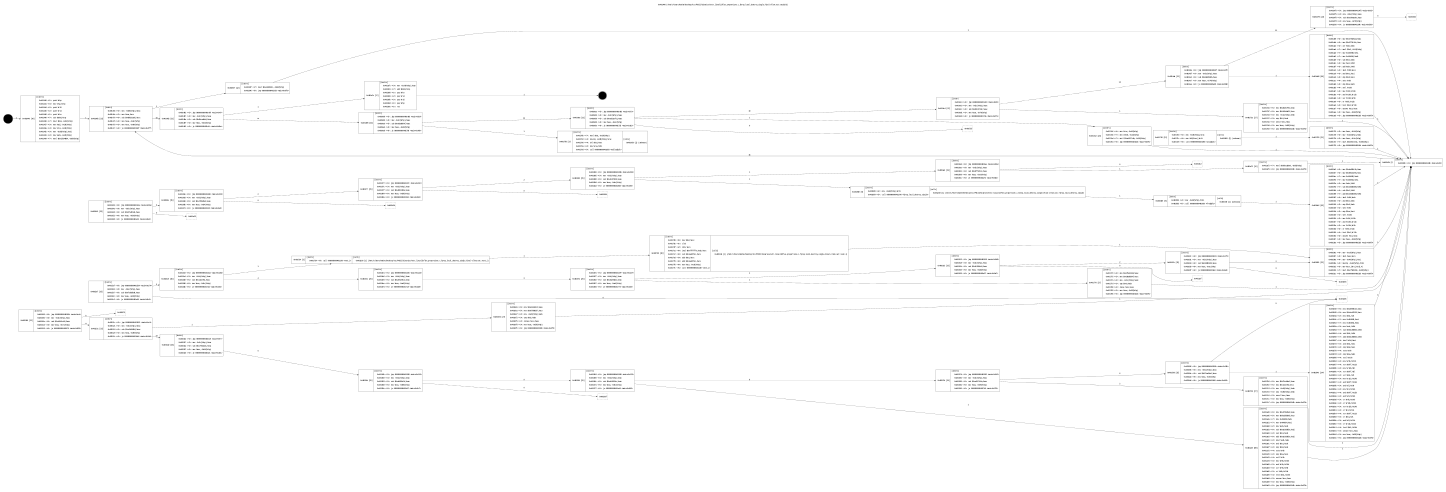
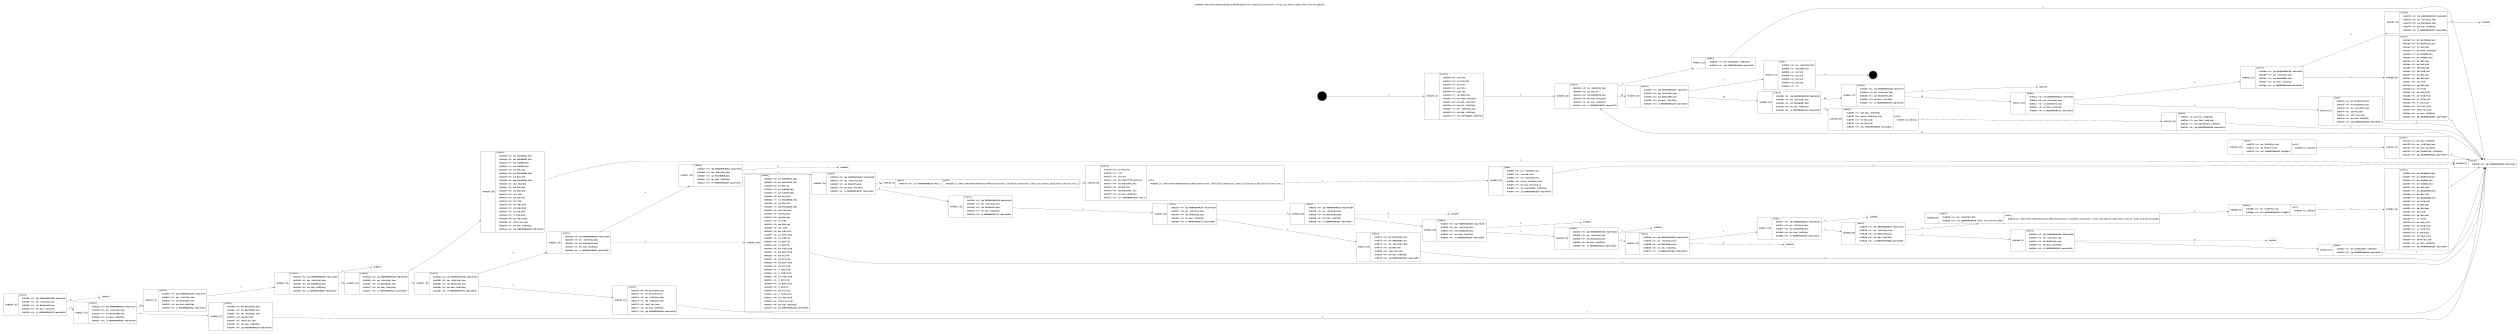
edge "0x4014ae [22]" -> "0x4017a2 [23]": now "0x40178b [23]" -> "0x4017a2 [23]"
edge "0x40162c [25]" -> "0x401801 [32]": now "0x40162c [25]" -> "0x401645 [25]"
edge "0x401596 [25]" -> "0x401a05": now "0x401596 [25]" -> "0x4015af [25]"
